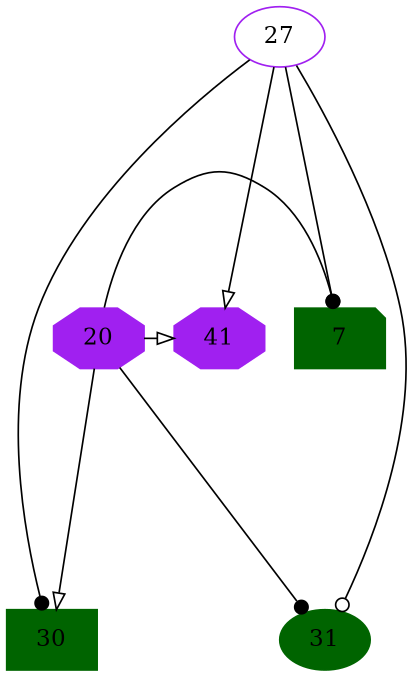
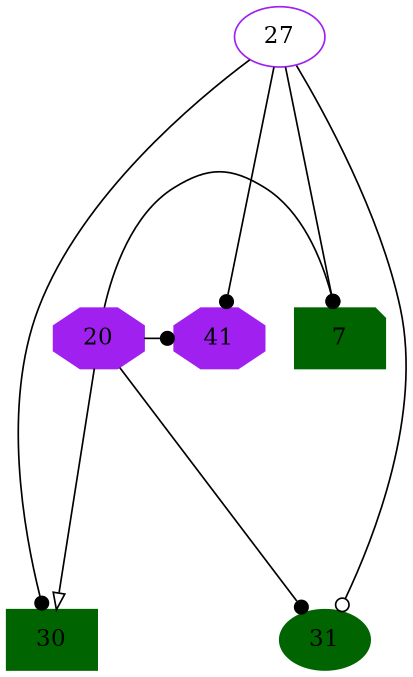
edge "27" -> "41": arrowhead onormal -> dot
edge "20" -> "41": arrowhead onormal -> dot
